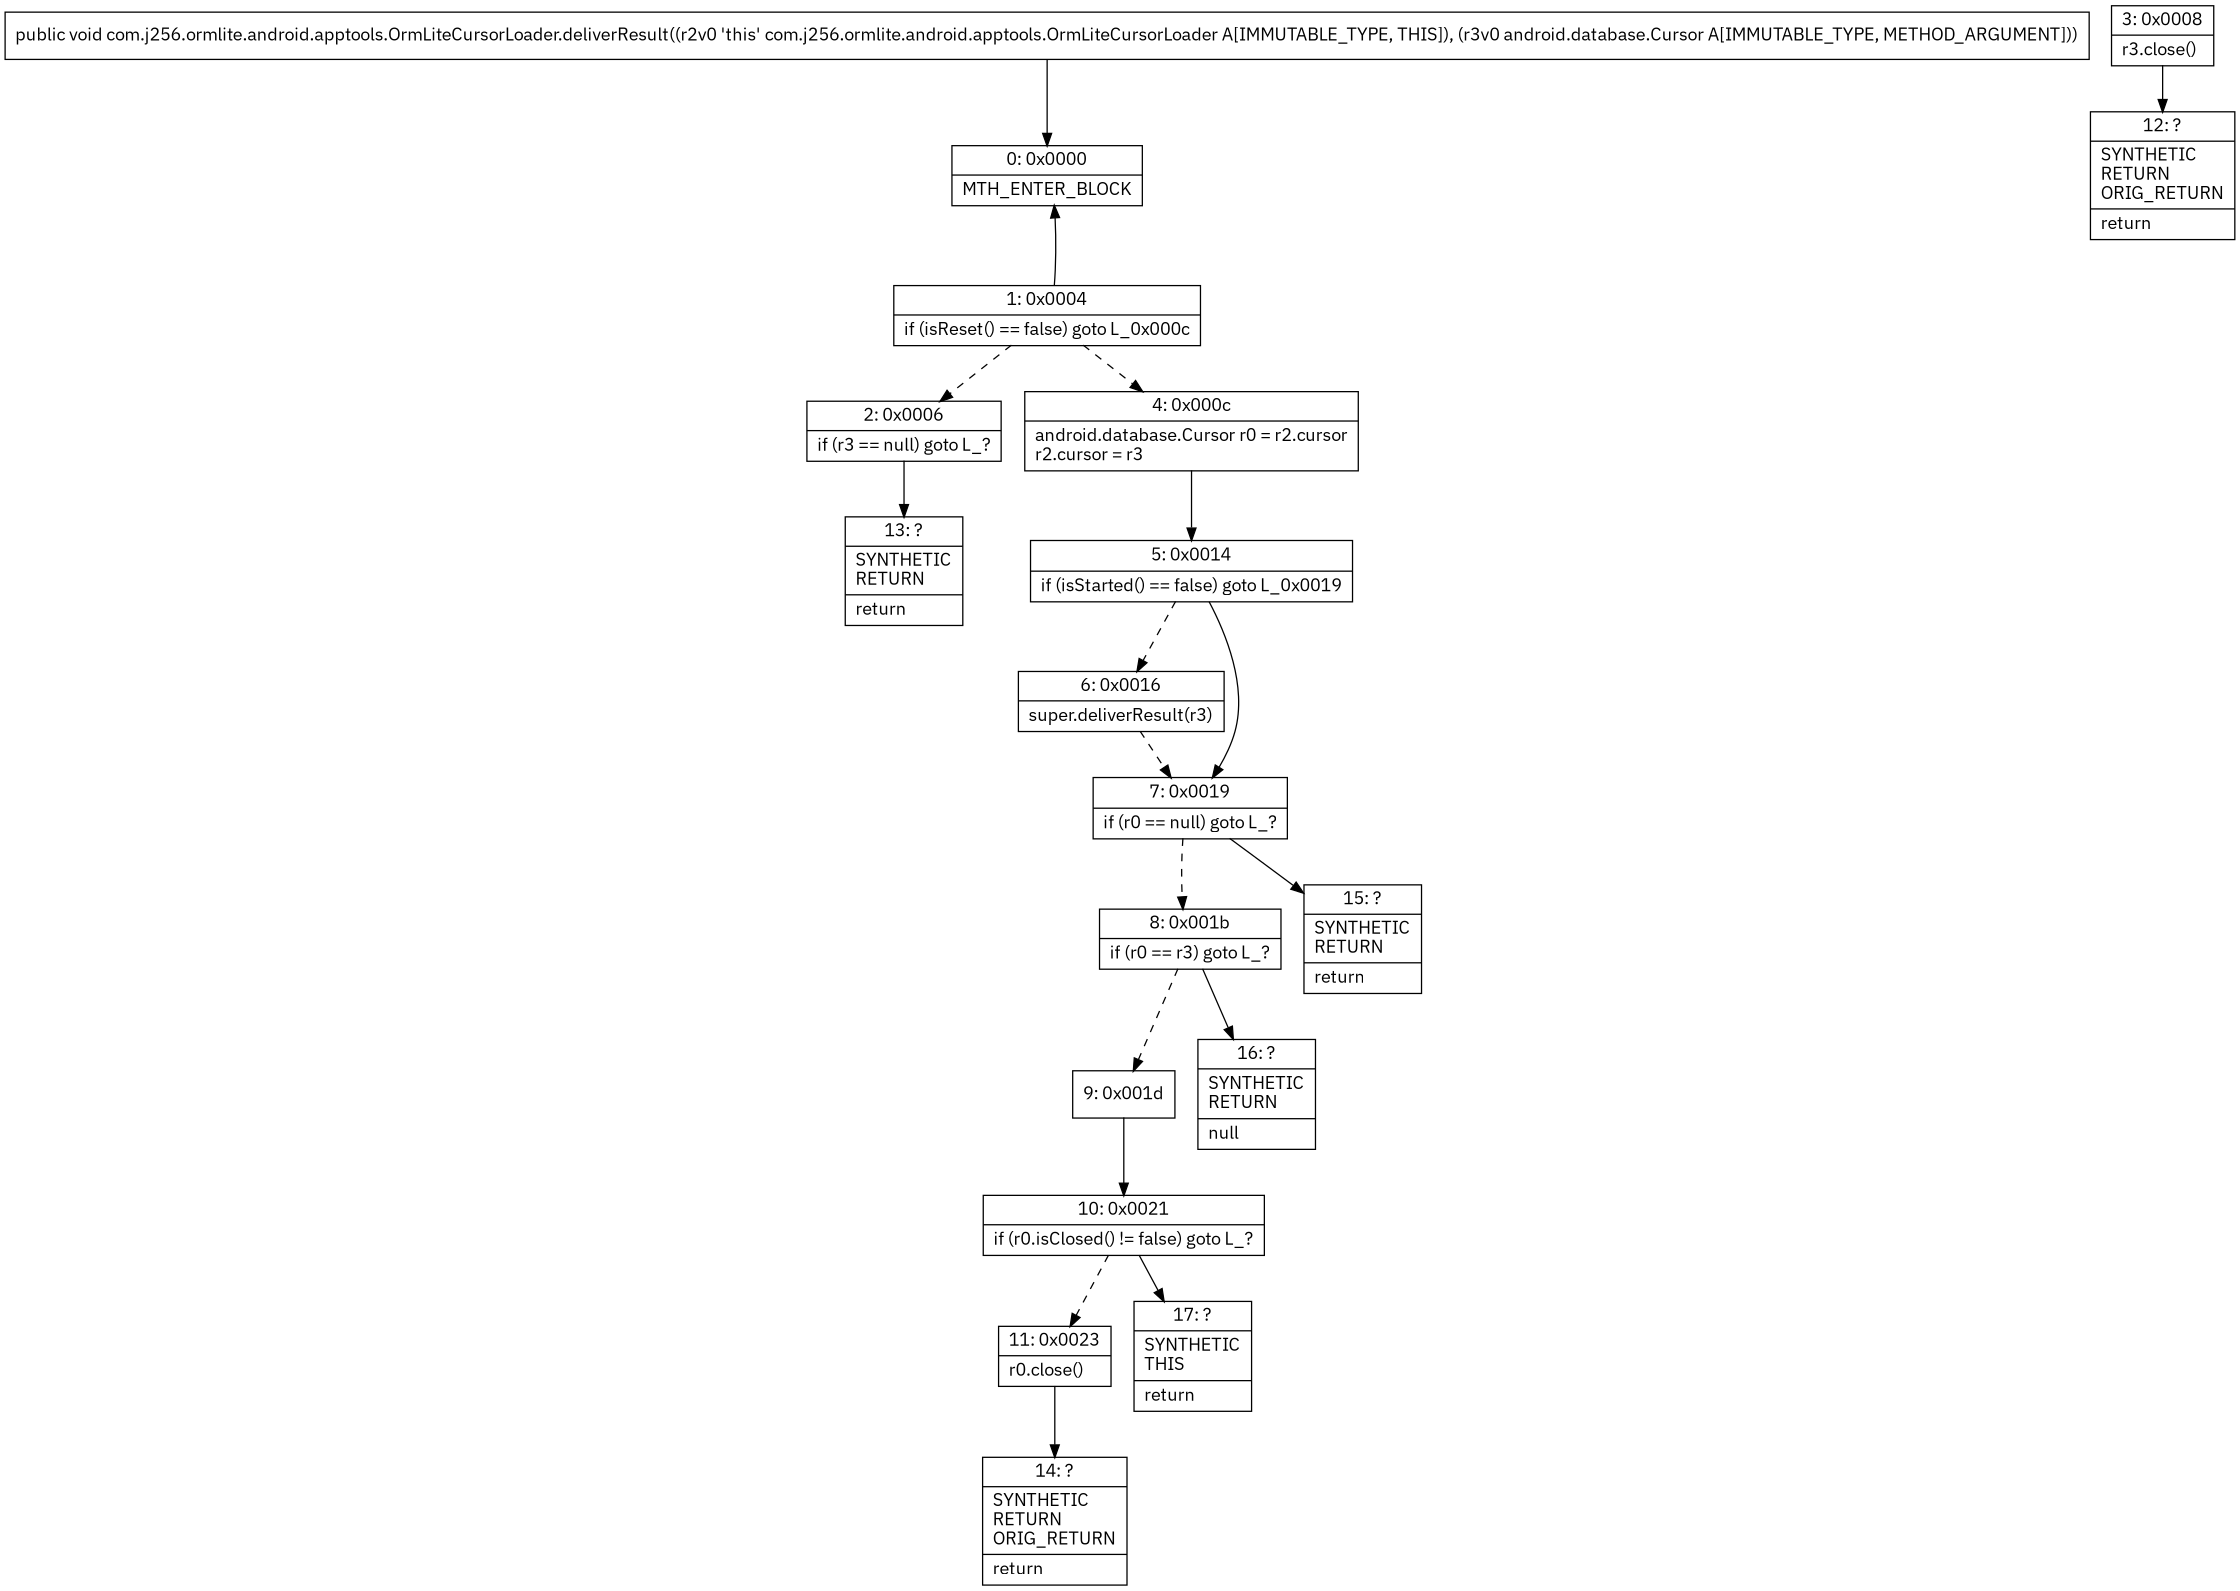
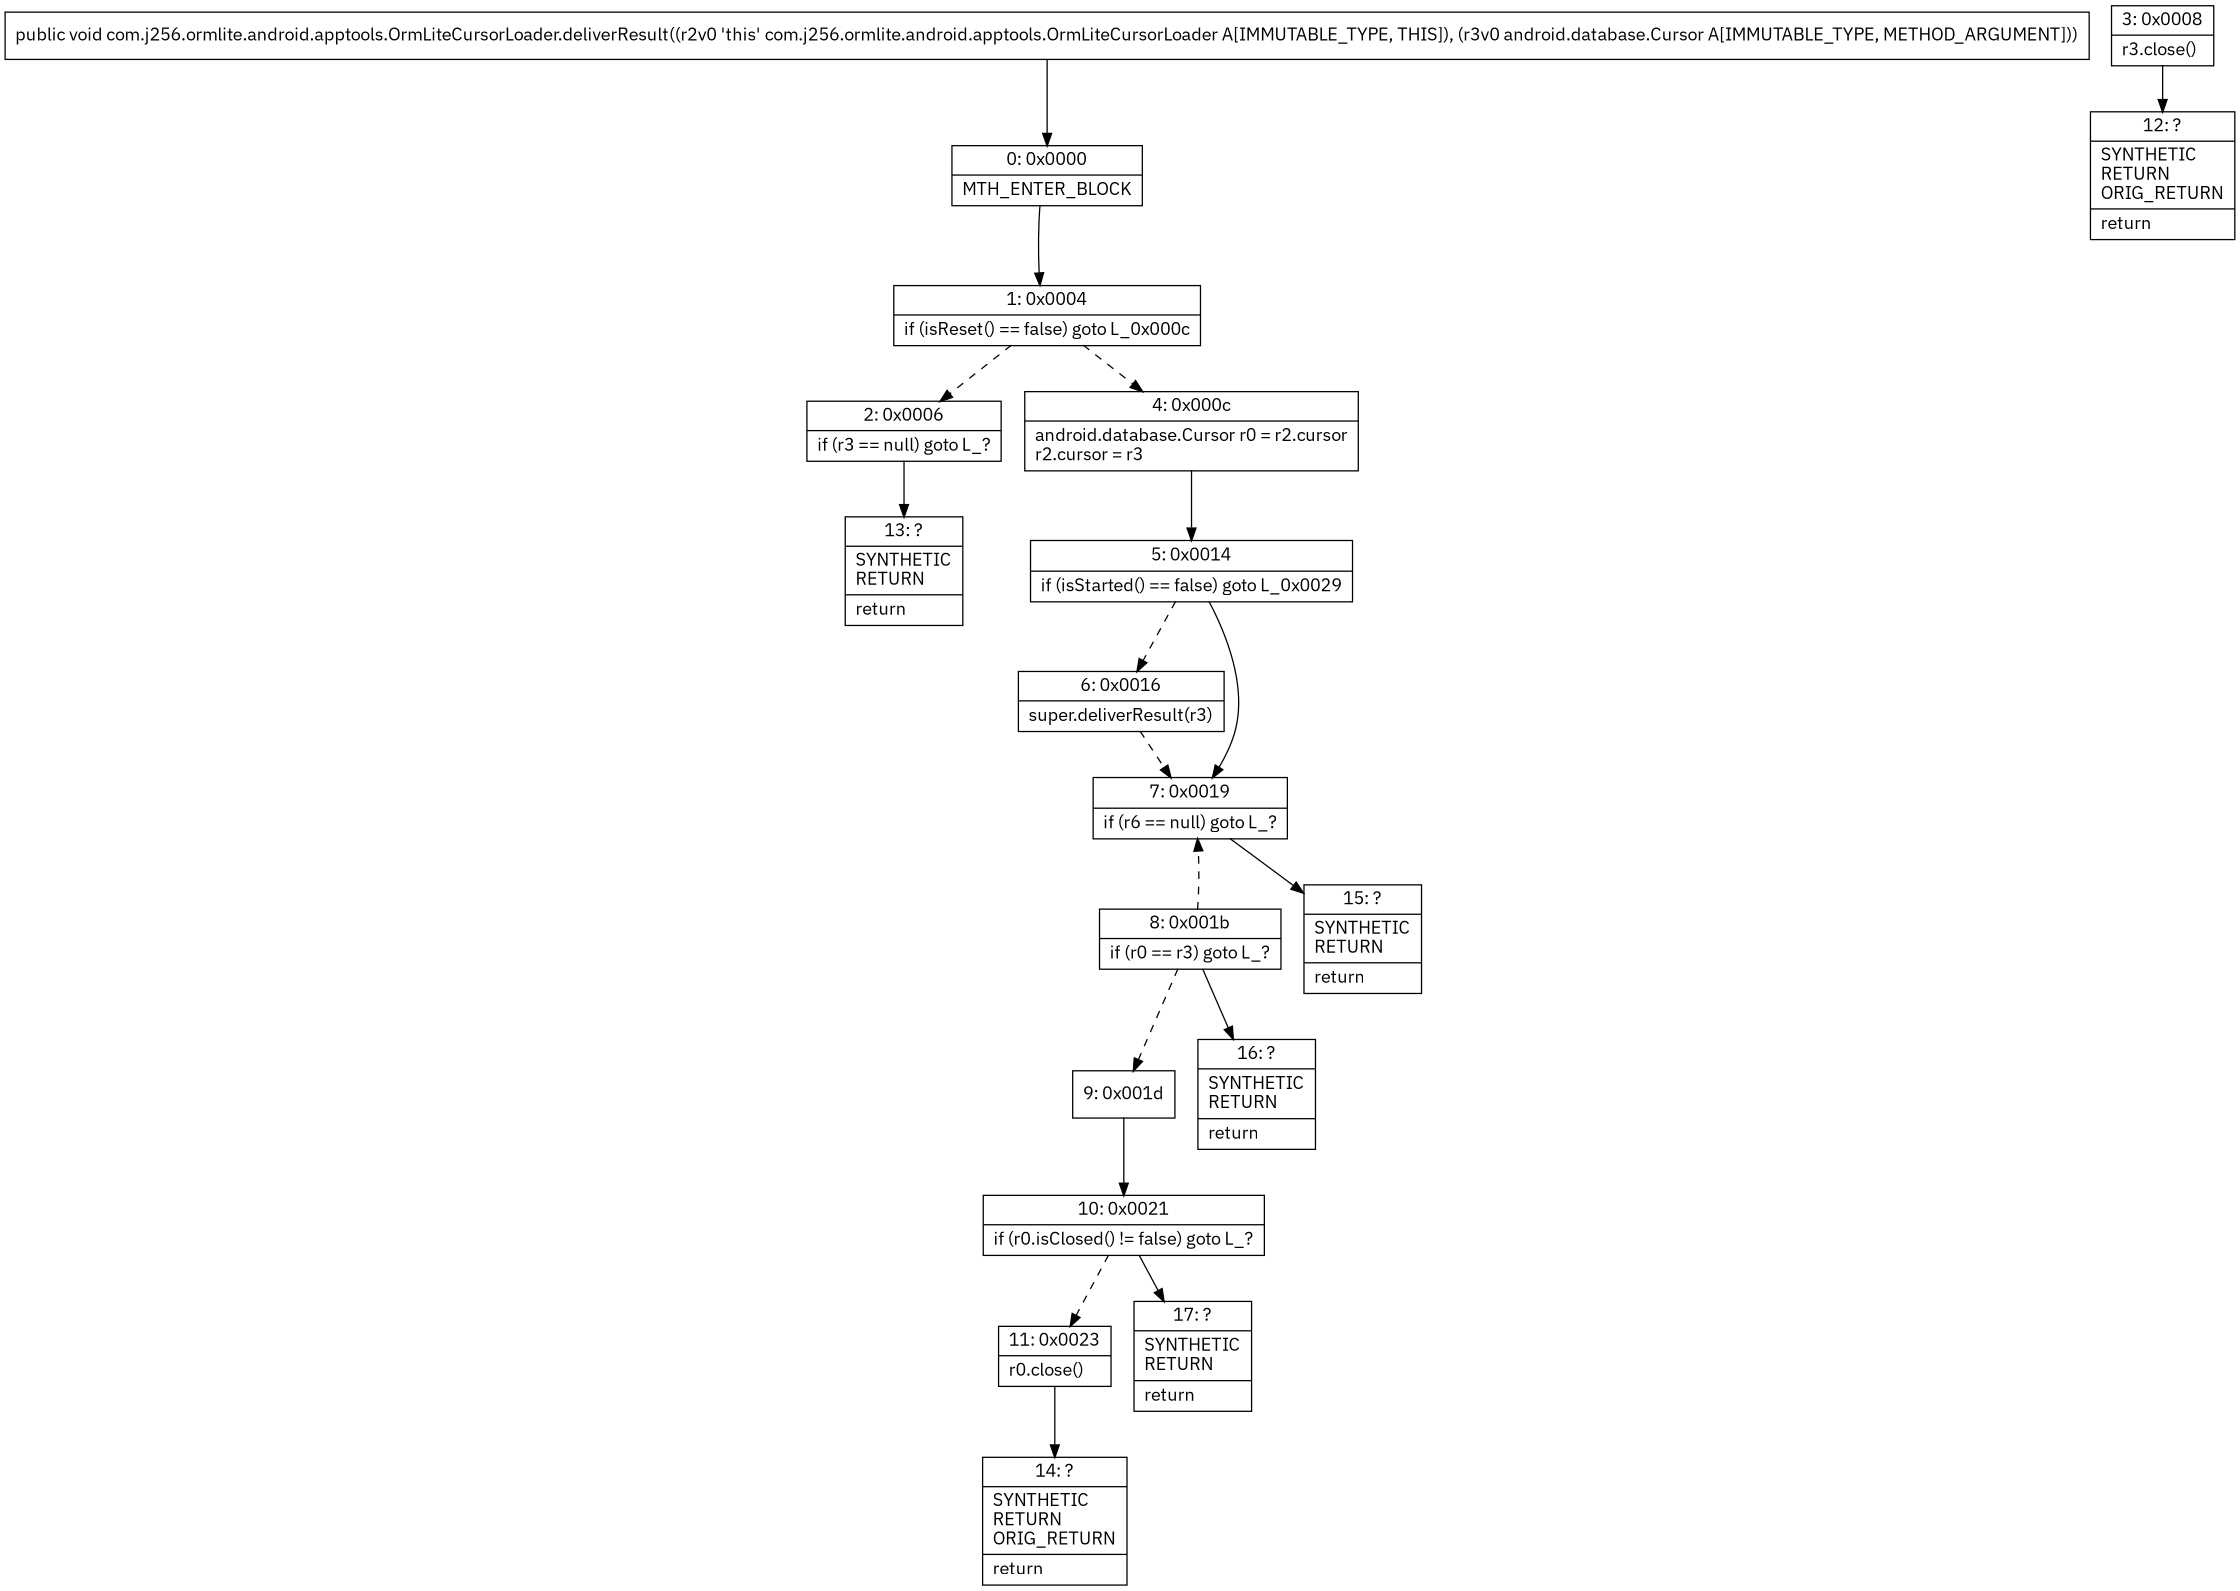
edge "1: 0x0004" -> "0: 0x0000": reversed
node "5: 0x0014": text "if (isStarted() == false) goto L_0x0019" -> "if (isStarted() == false) goto L_0x0029"
node "7: 0x0019": text "if (r0 == null) goto L_?" -> "if (r6 == null) goto L_?"
edge "7: 0x0019" -> "8: 0x001b": reversed
node "16: ?": text "null" -> "return"
node "17: ?": text "THIS" -> "RETURN"
